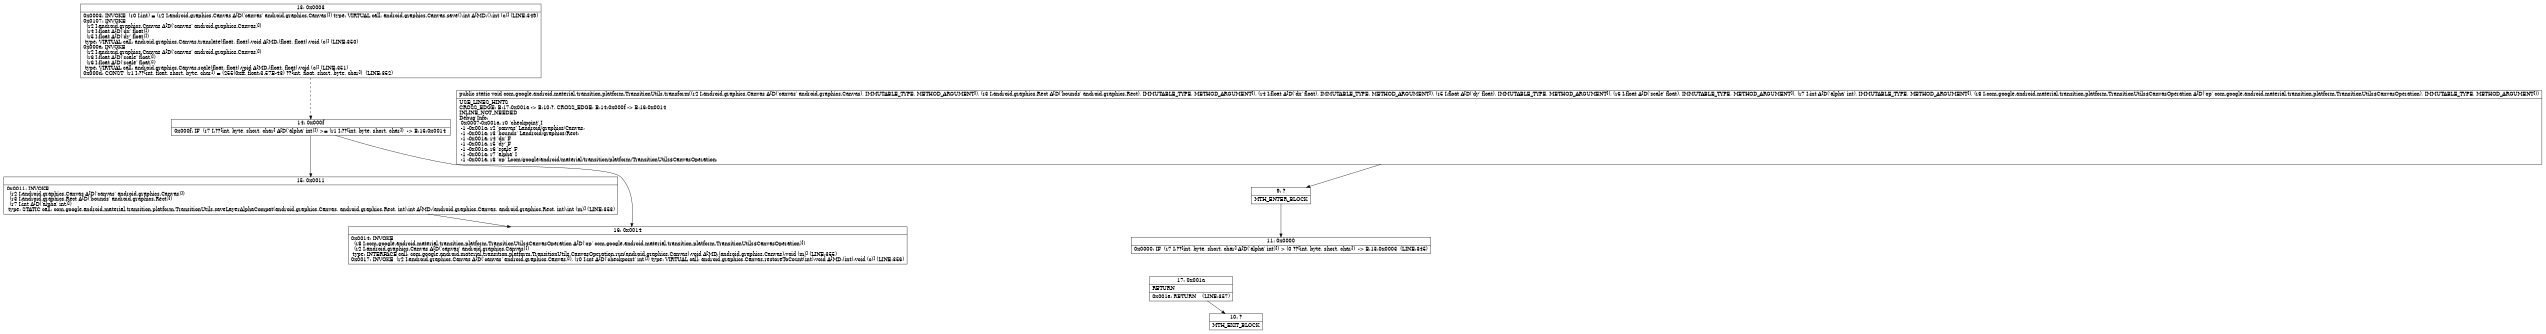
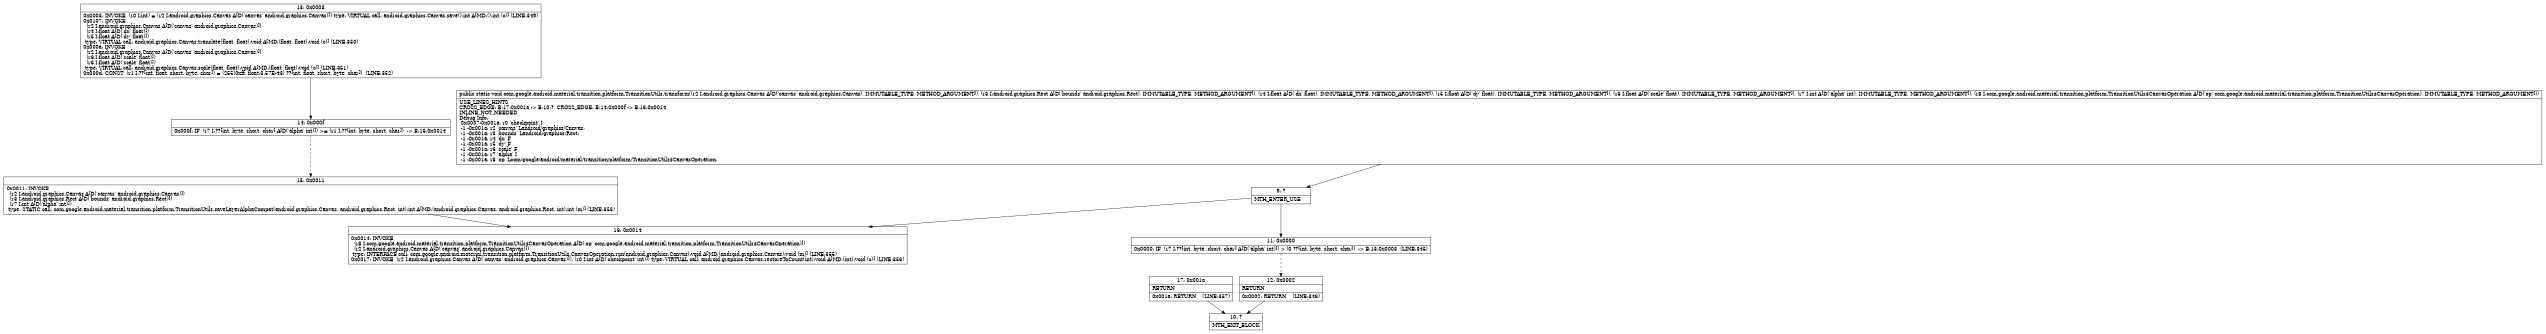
edge "13: 0x0003" -> "14: 0x000f": style dashed -> solid
edge "14: 0x000f" -> "15: 0x0011": style solid -> dashed
edge "14: 0x000f" -> "16: 0x0014": now "9: ?" -> "16: 0x0014"
node "9: ?": text "MTH_ENTER_BLOCK" -> "MTH_ENTER_USE"
node "12: 0x0002": added
